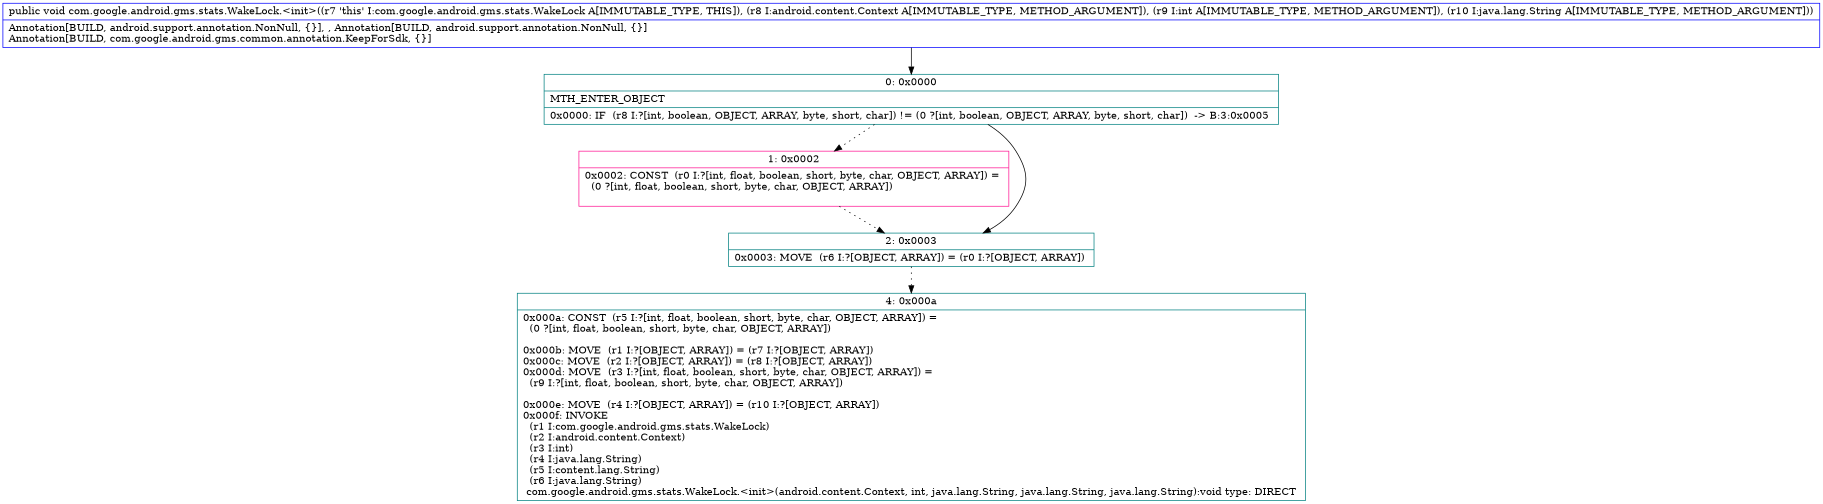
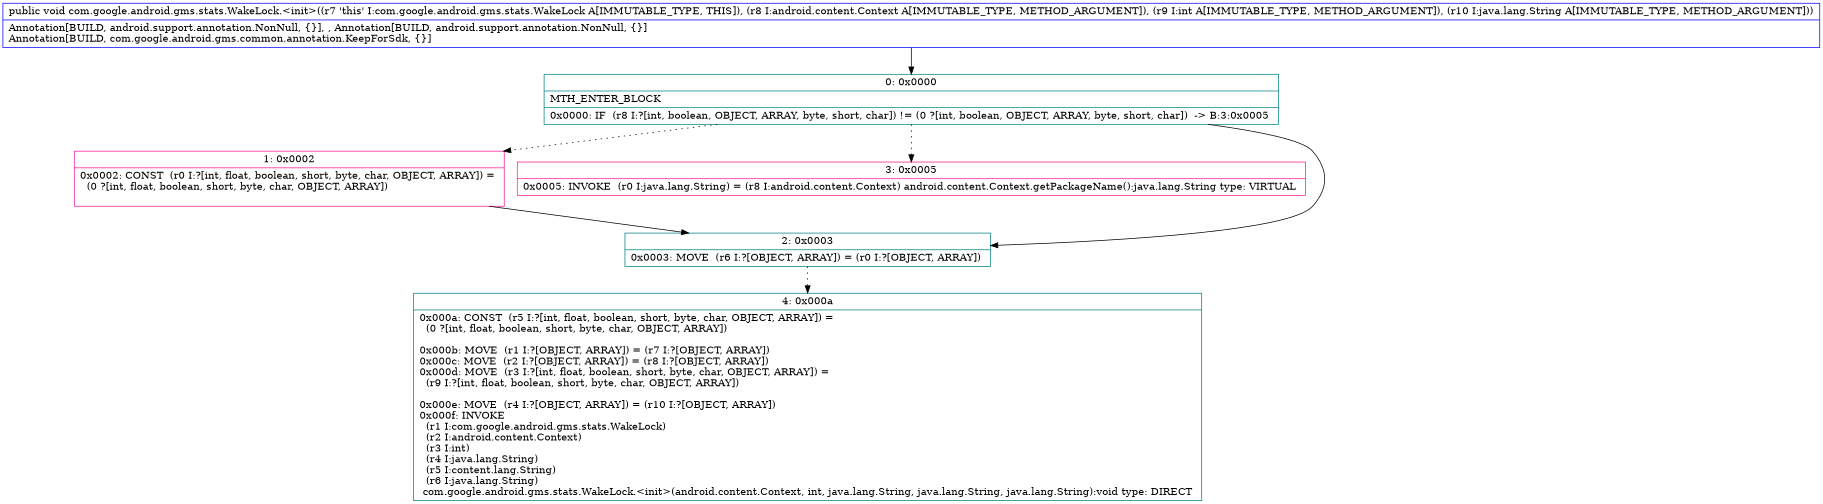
node "0: 0x0000": text "MTH_ENTER_OBJECT" -> "MTH_ENTER_BLOCK"
node "3: 0x0005": added
edge "1: 0x0002" -> "2: 0x0003": style dotted -> solid
